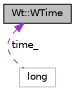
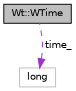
edge "long" -> "Wt::WTime": reversed
